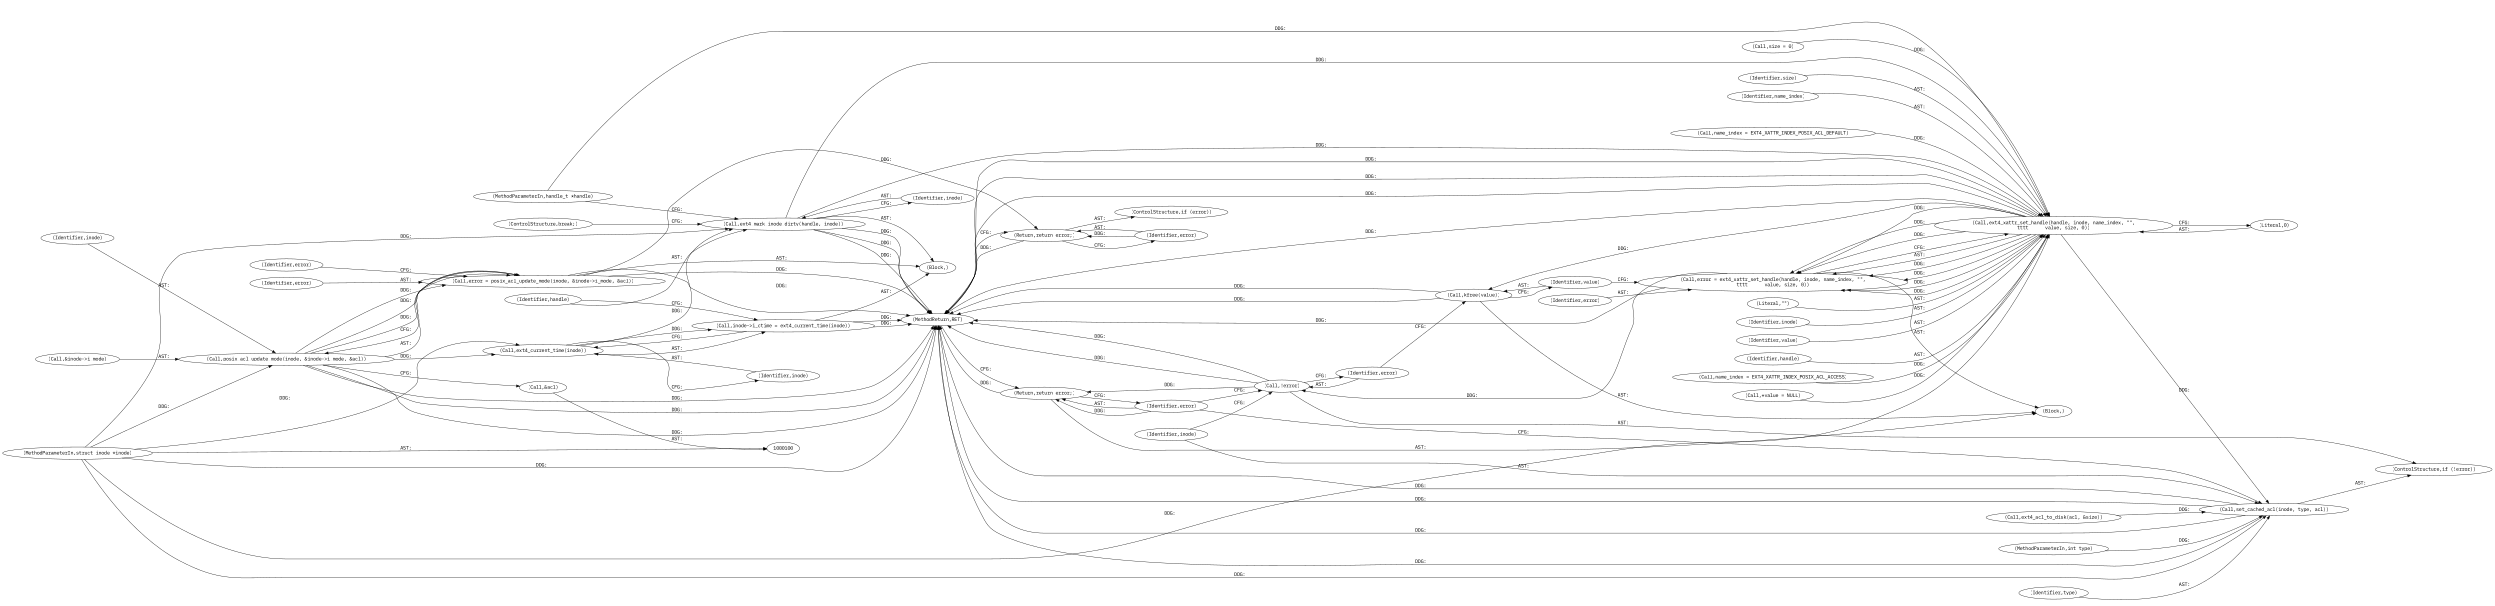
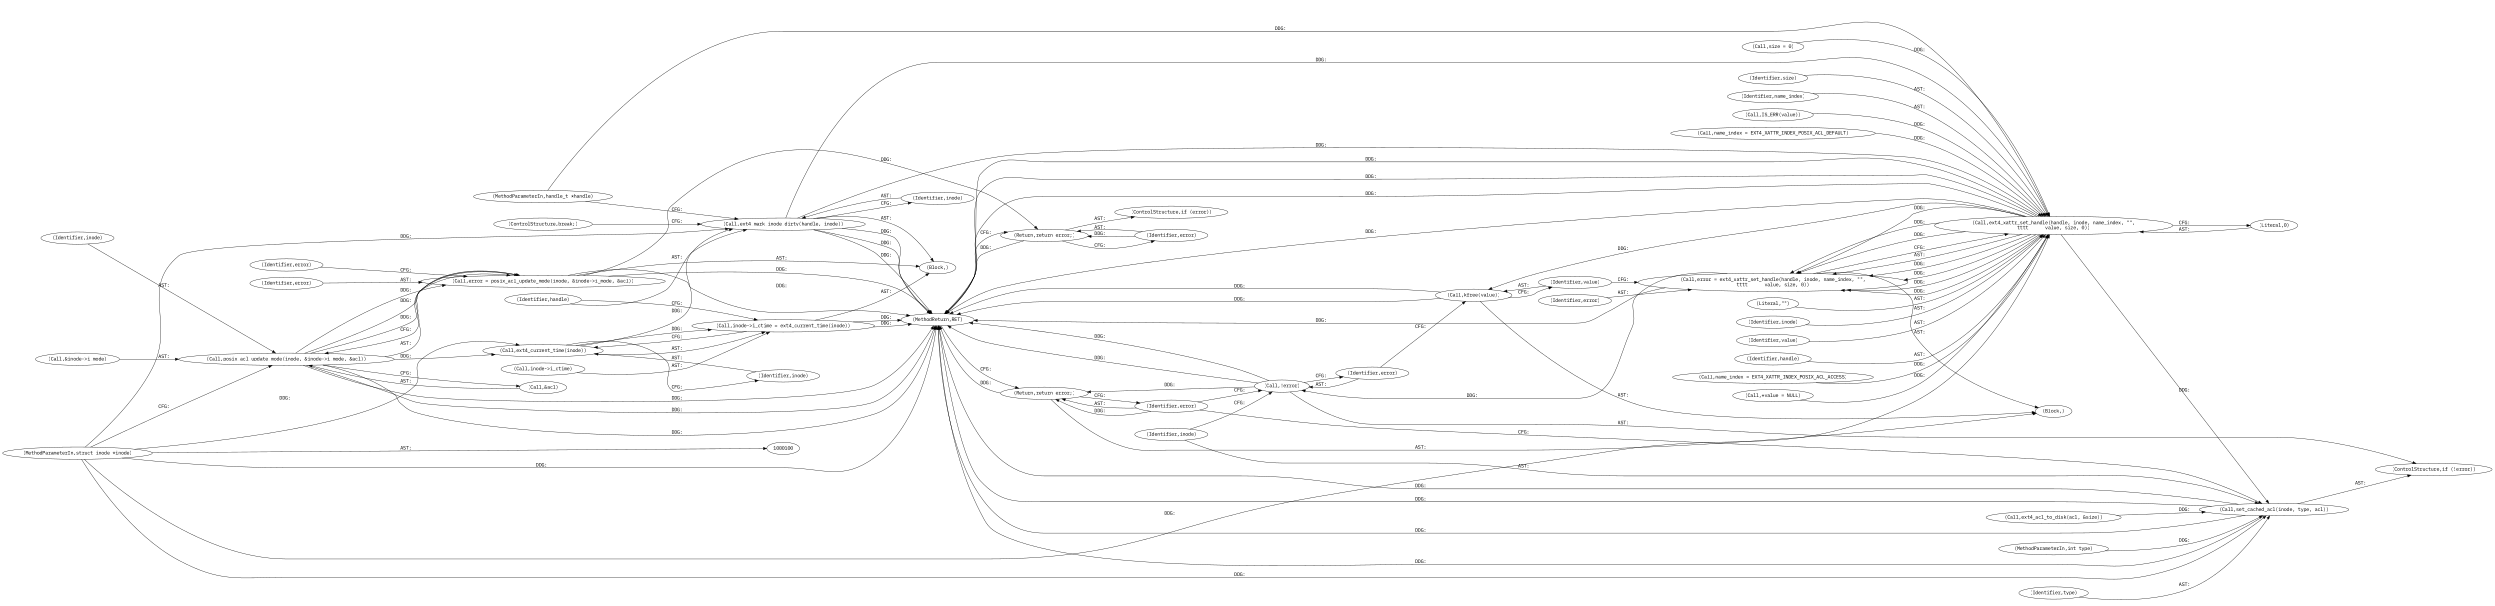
node "(Call,IS_ERR(value))": added
node "(Call,inode->i_ctime)": added
edge "(MethodParameterIn,struct inode *inode)" -> "(Call,posix_acl_update_mode(inode, &inode->i_mode, &acl))": label "DDG: " -> "CFG: "
edge "(Call,&acl)" -> "1000100": now "(Call,&acl)" -> "(Call,posix_acl_update_mode(inode, &inode->i_mode, &acl))"
